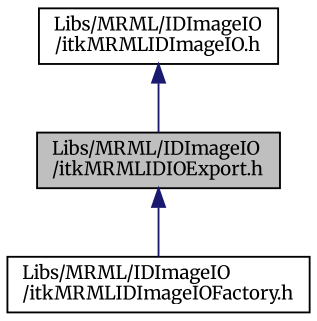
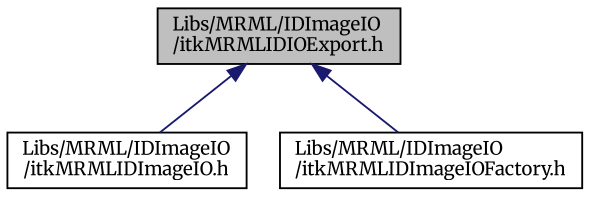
edge "Libs/MRML/IDImageIO /itkMRMLIDIOExport.h" -> "Libs/MRML/IDImageIO /itkMRMLIDImageIO.h": reversed
